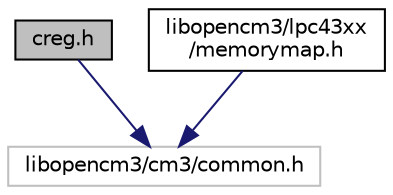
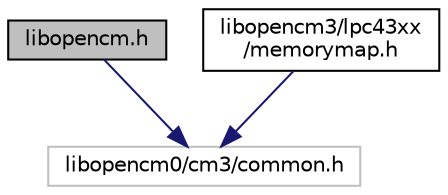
node "creg.h": label "creg.h" -> "libopencm.h"
node "libopencm3/cm3/common.h": label "libopencm3/cm3/common.h" -> "libopencm0/cm3/common.h"
